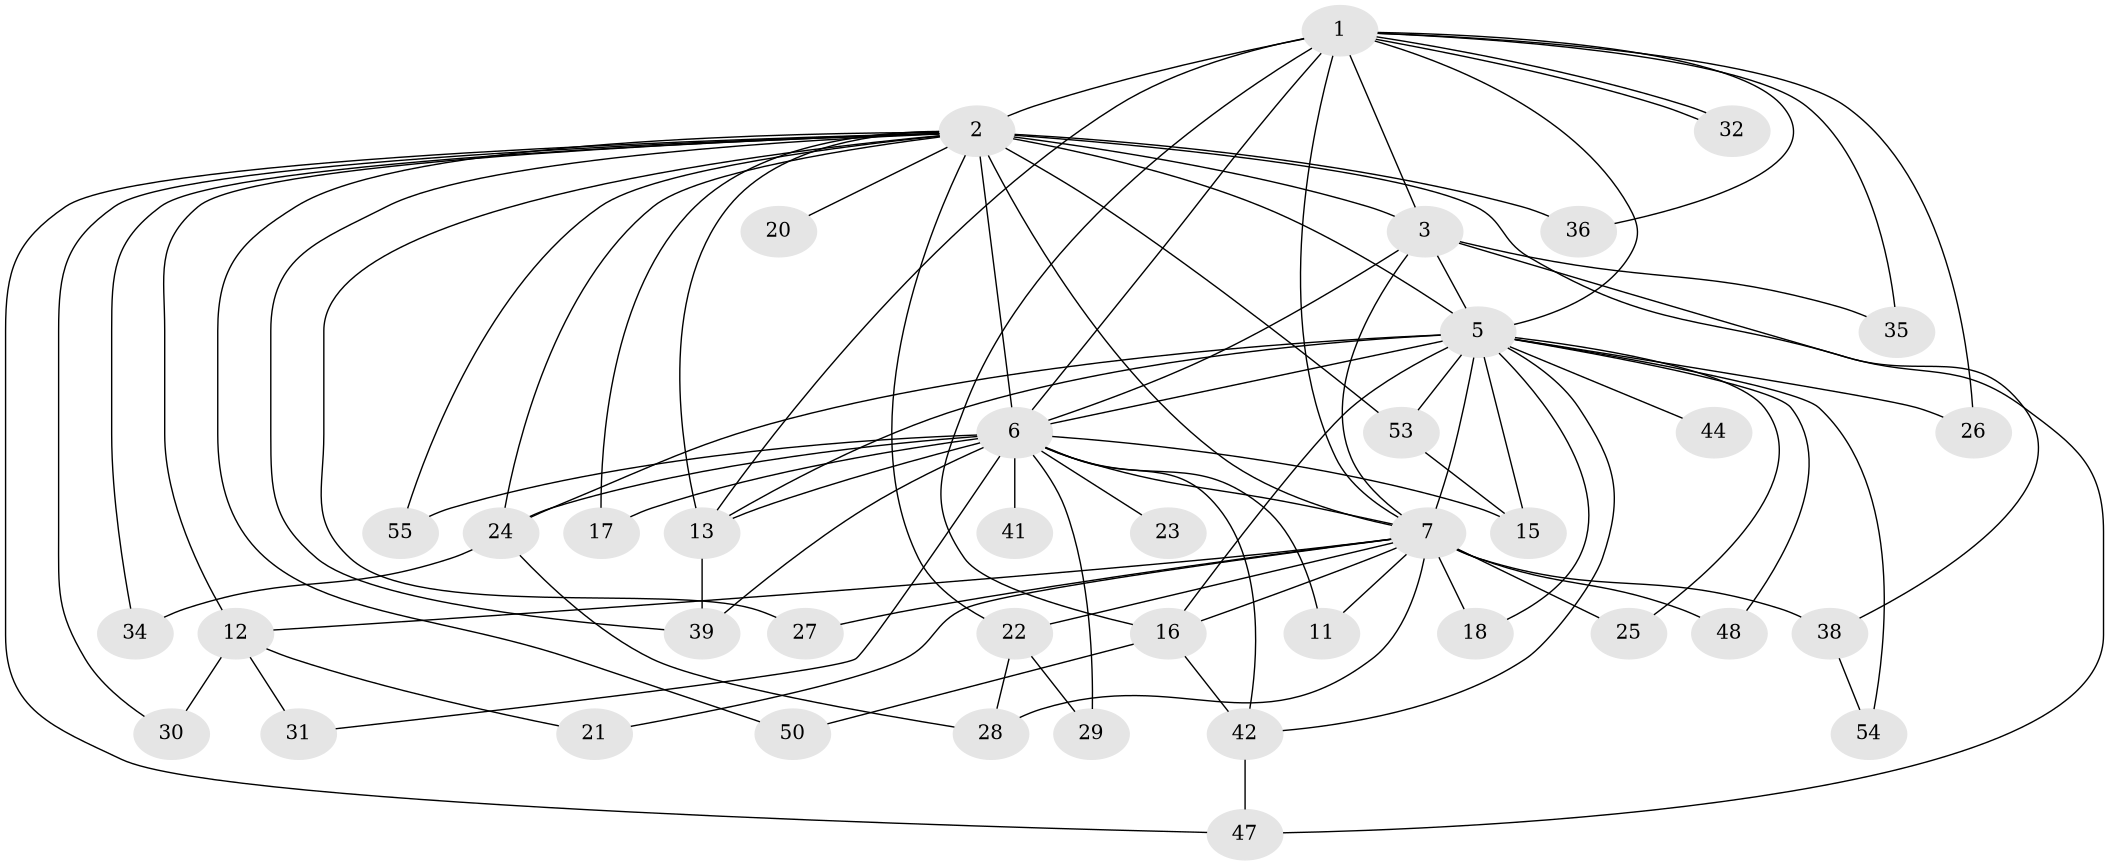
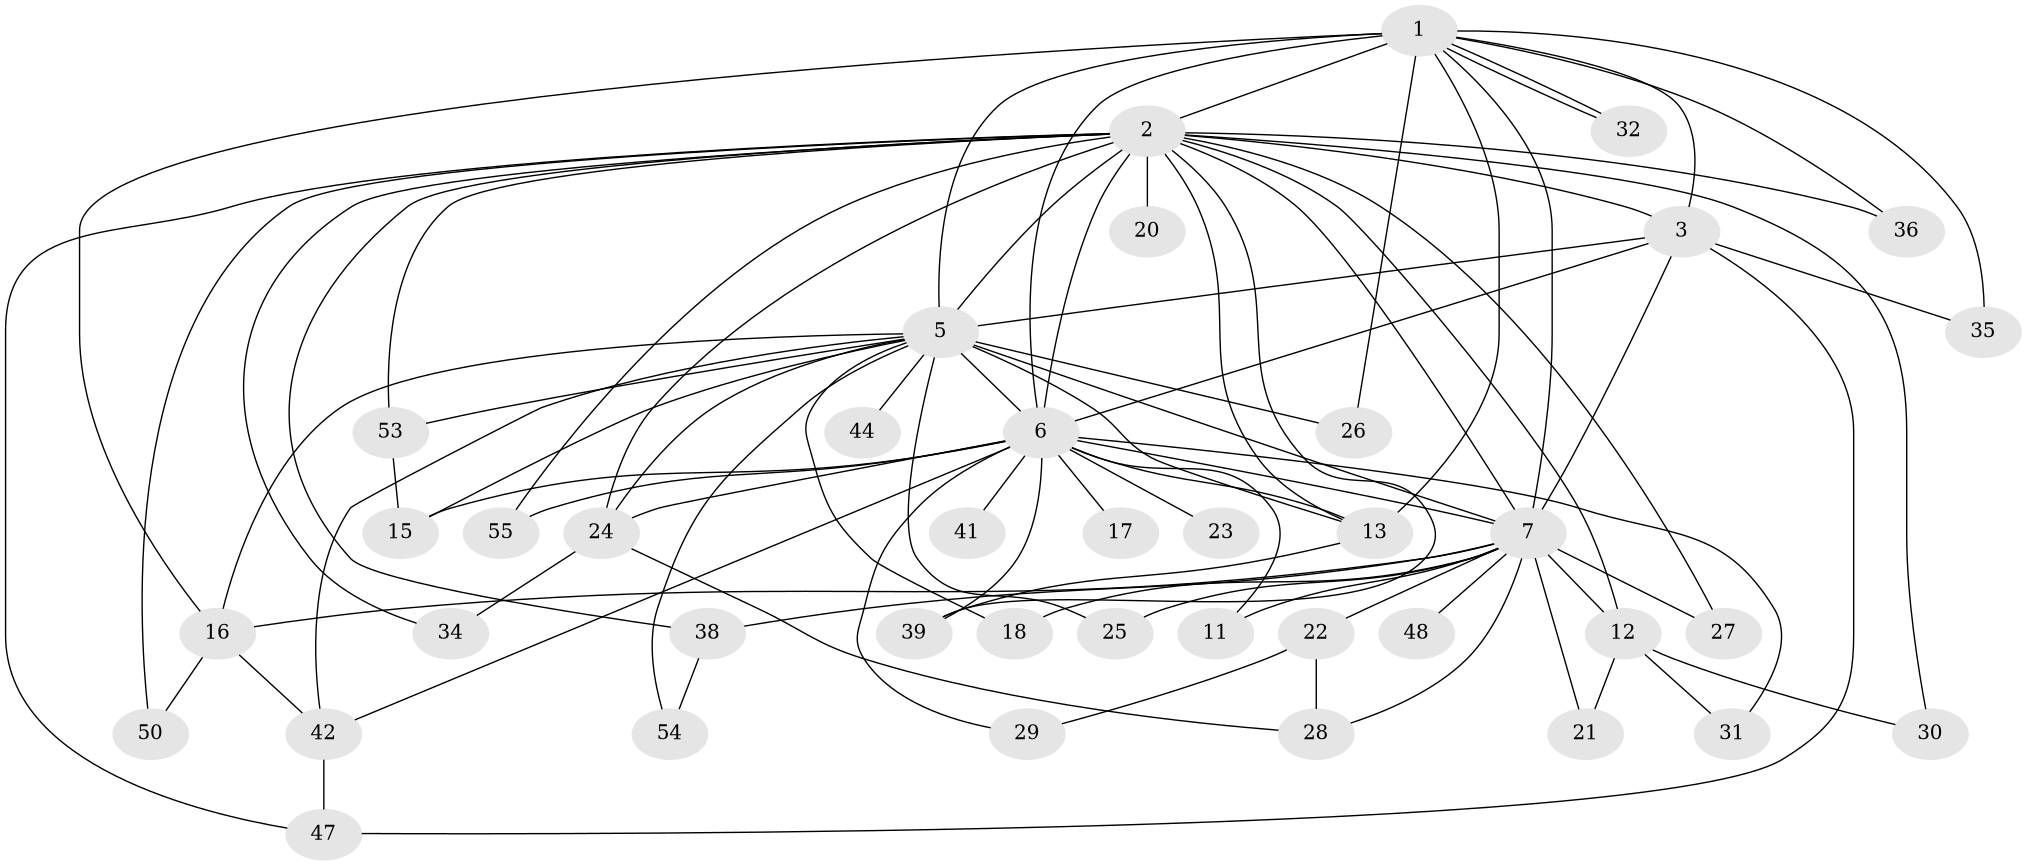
edge "2" -- "17": removed
edge "2" -- "22": removed
edge "5" -- "48": removed
